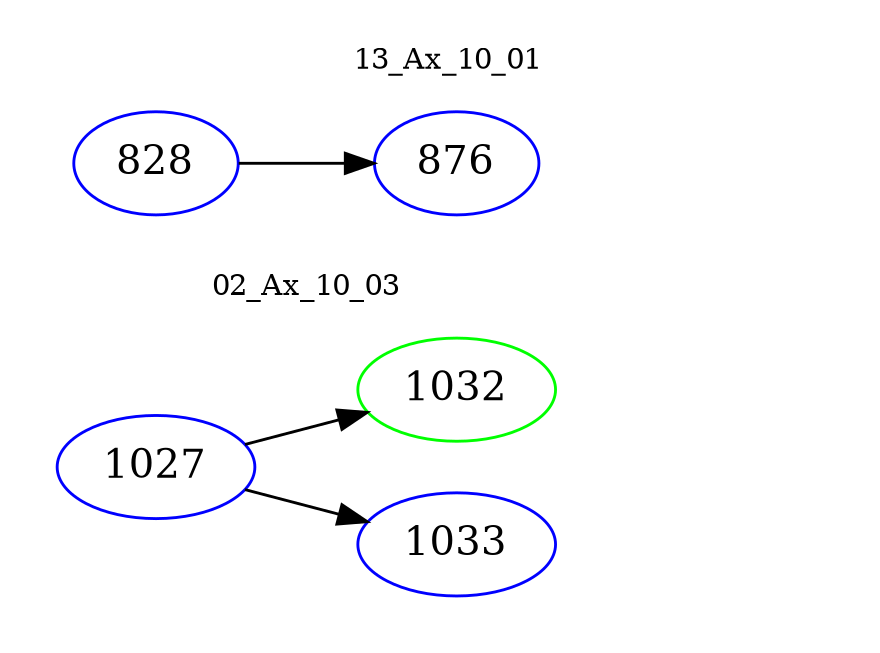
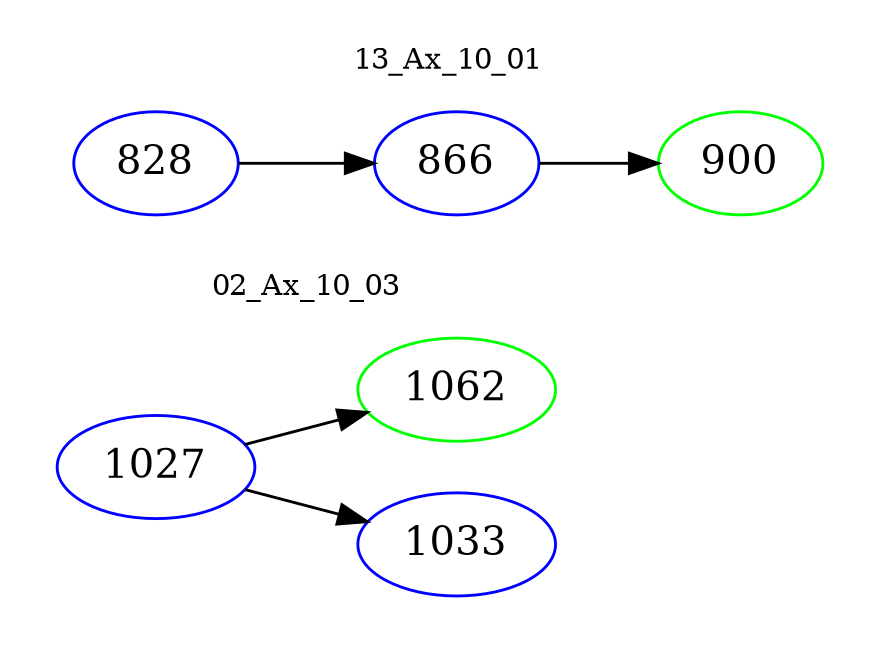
node "876": label "876" -> "866"
node "900": added
node "1032": label "1032" -> "1062"
